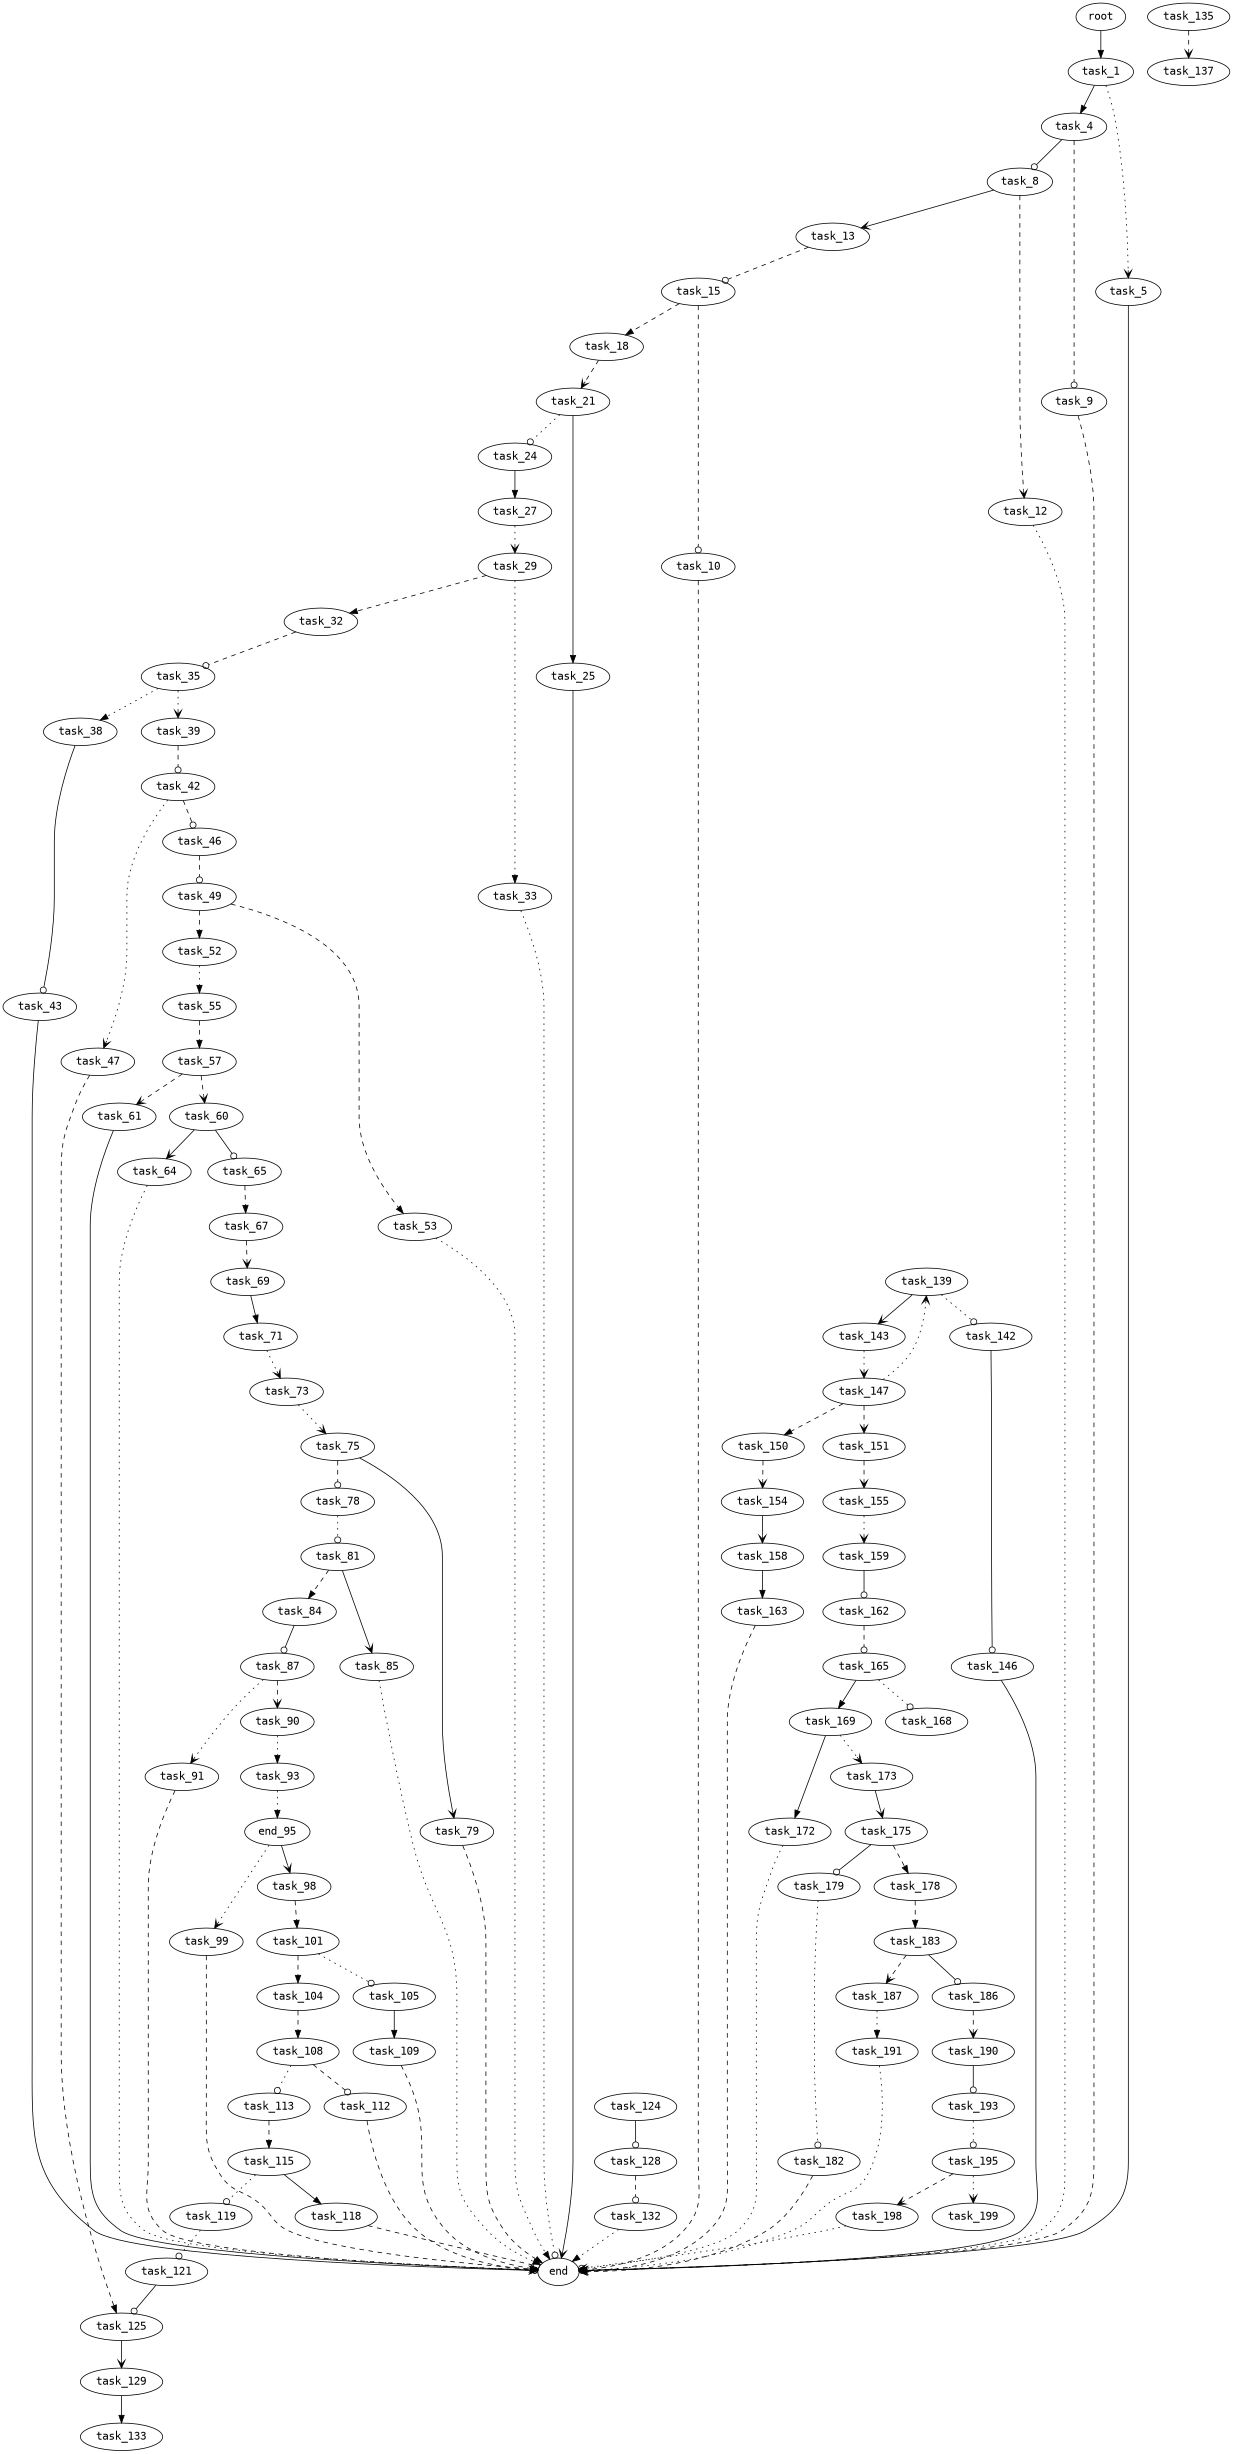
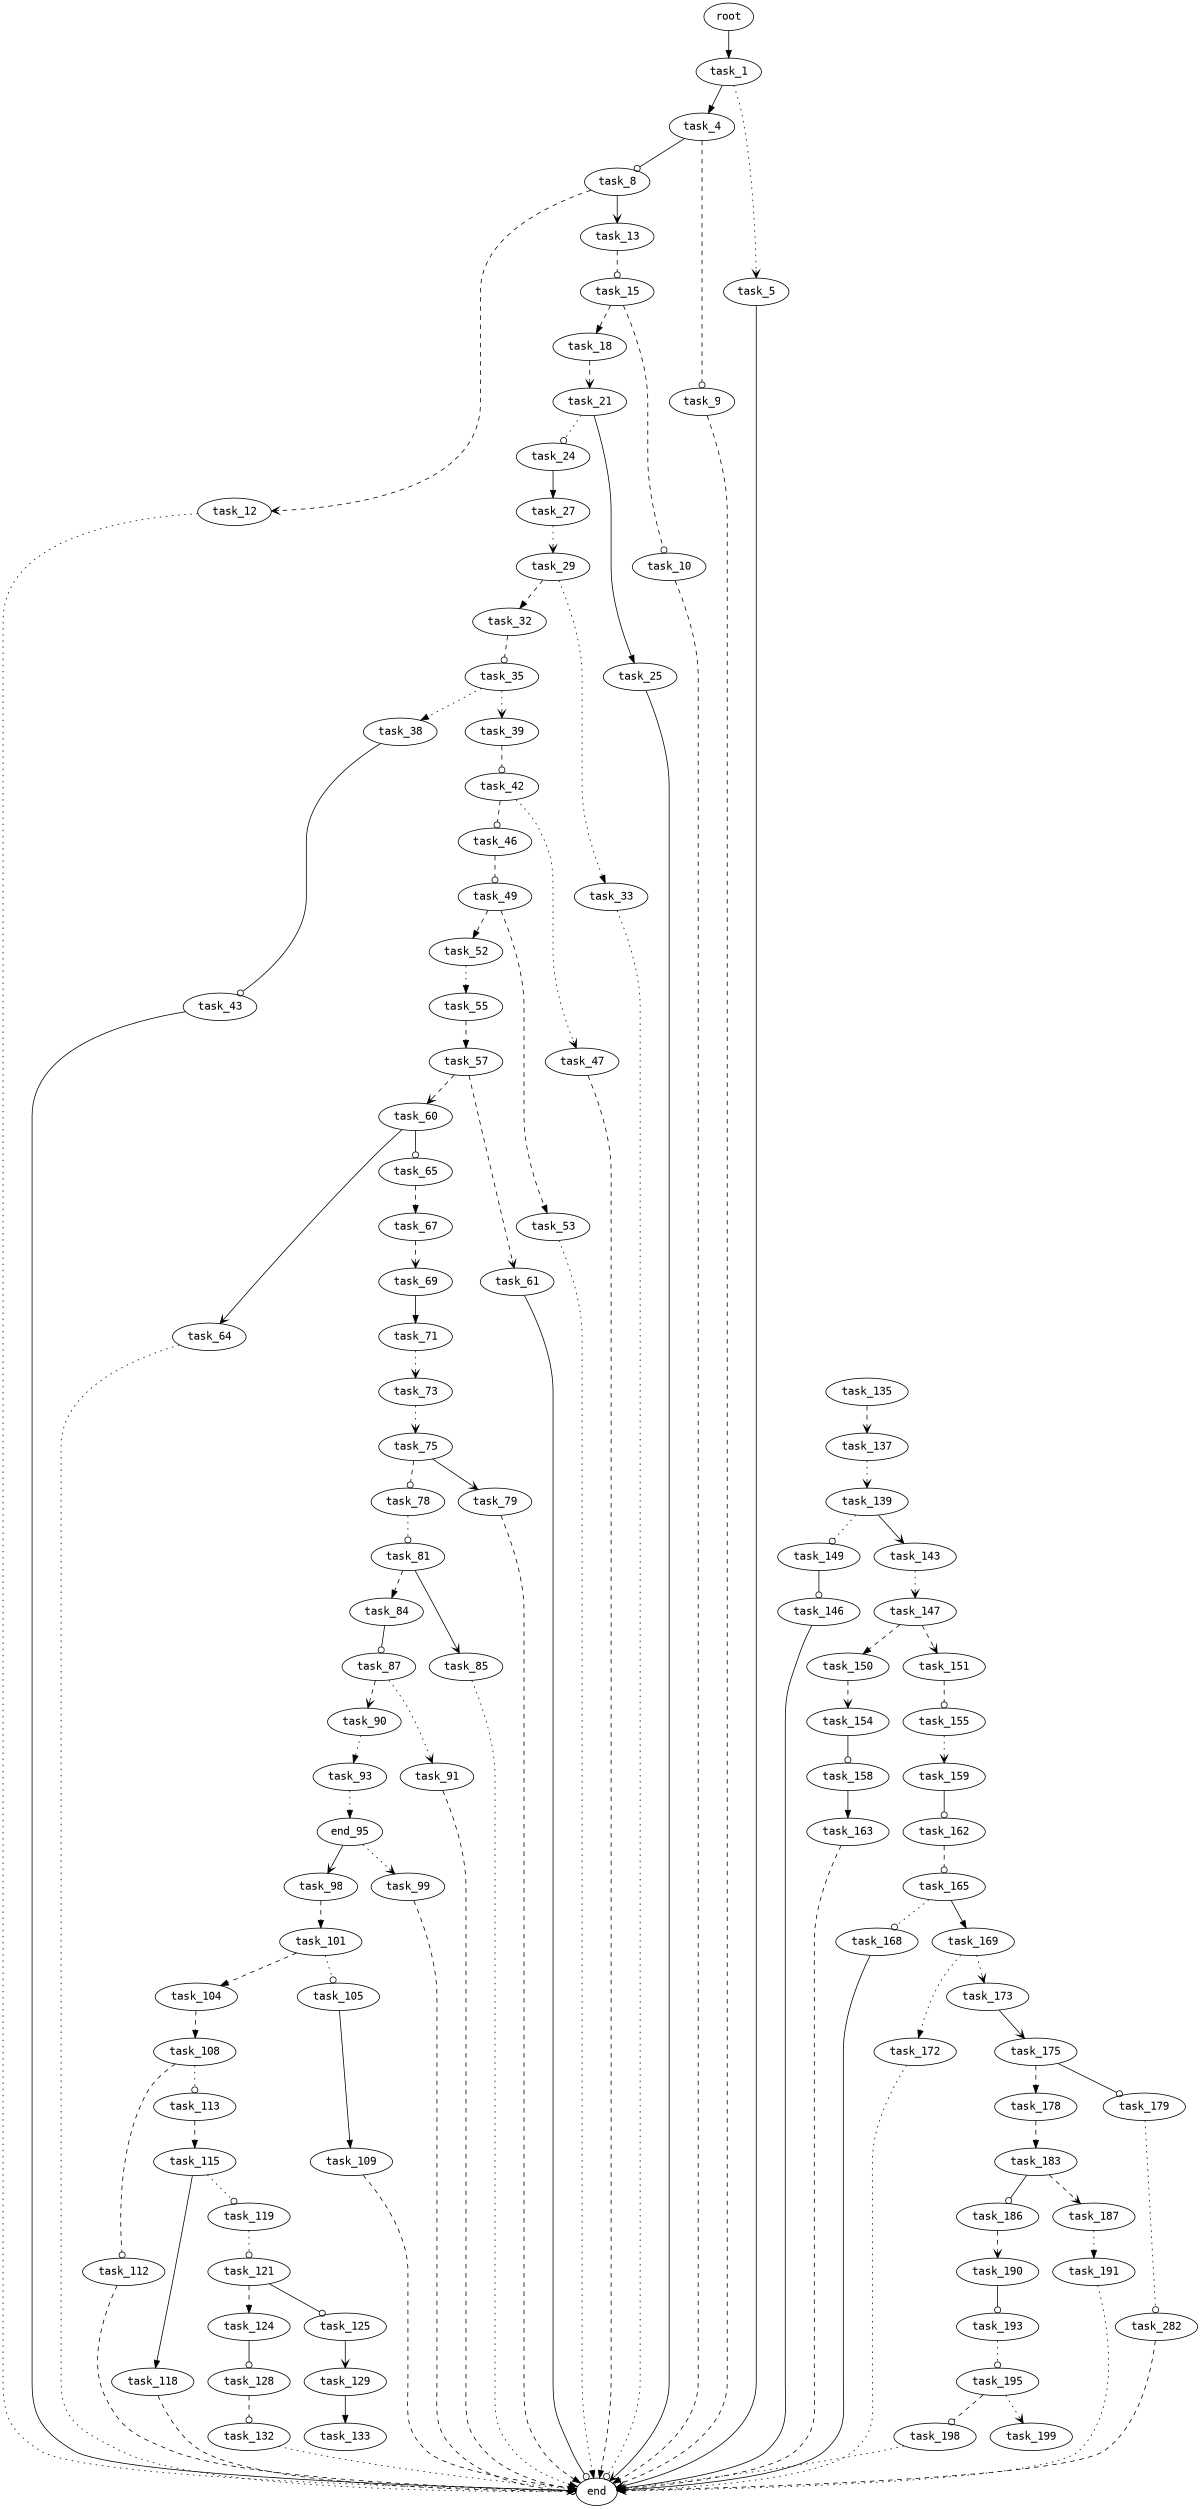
node "task_142": label "task_142" -> "task_149"
edge "task_147" -> "task_139": now "task_137" -> "task_139"
edge "task_151" -> "task_155": arrowhead vee -> odot
edge "task_154" -> "task_158": arrowhead vee -> odot
edge "task_47" -> "task_125": now "task_47" -> "end"
edge "task_169" -> "task_172": style solid -> dotted
node "task_182": label "task_182" -> "task_282"
edge "task_195" -> "task_198": arrowhead vee -> odot
edge "task_121" -> "task_124": added
edge "task_168" -> "end": added
